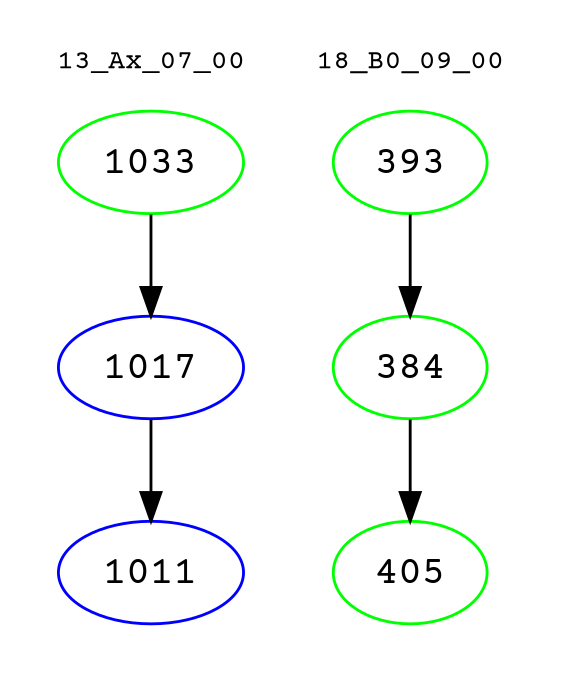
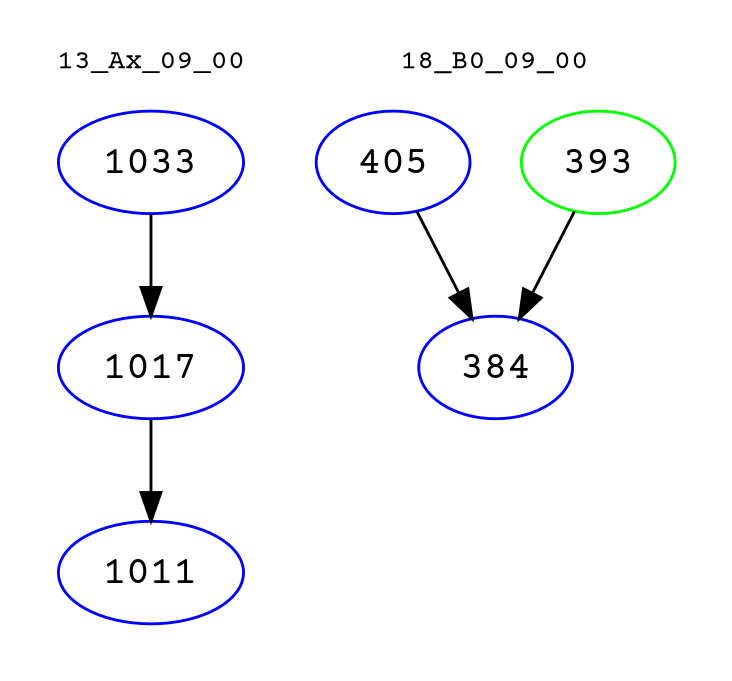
cluster "13_Ax_07_00": label "13_Ax_07_00" -> "13_Ax_09_00"
node "1033": color green -> blue
node "384": color green -> blue
edge "384" -> "405": reversed
node "405": color green -> blue
